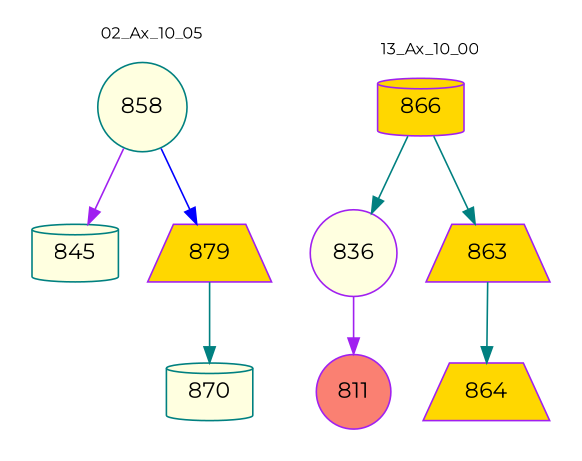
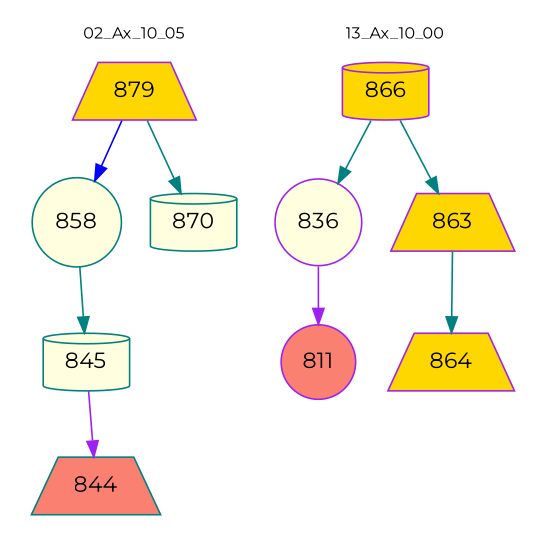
edge "858" -> "845": color purple -> teal
edge "858" -> "879": reversed
node "844": added
